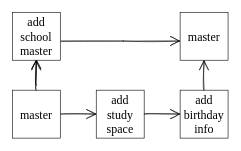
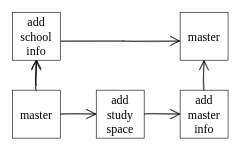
node "add school master": label "add school master" -> "add school info"
node "add birthday info": label "add birthday info" -> "add master info"
